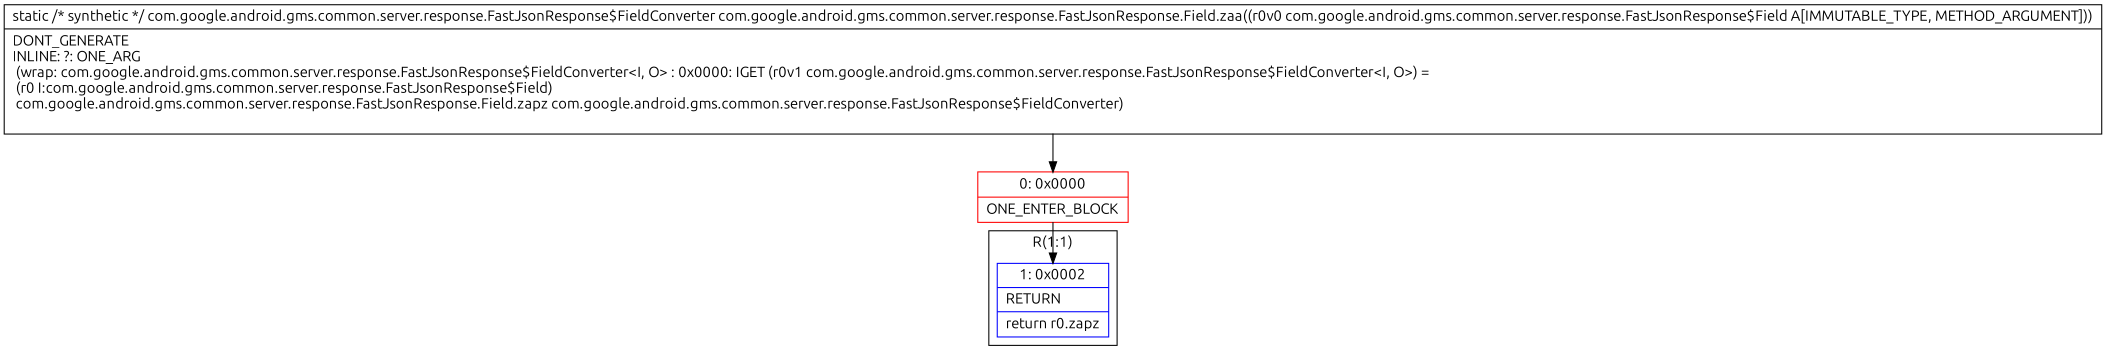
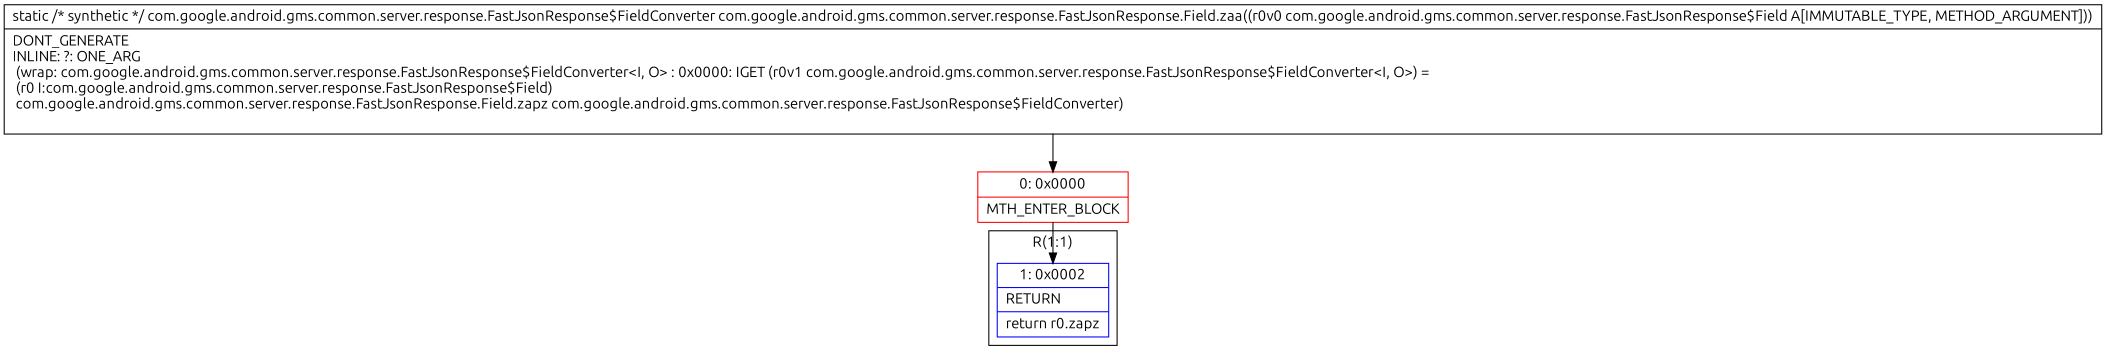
node "0: 0x0000": text "ONE_ENTER_BLOCK" -> "MTH_ENTER_BLOCK"
